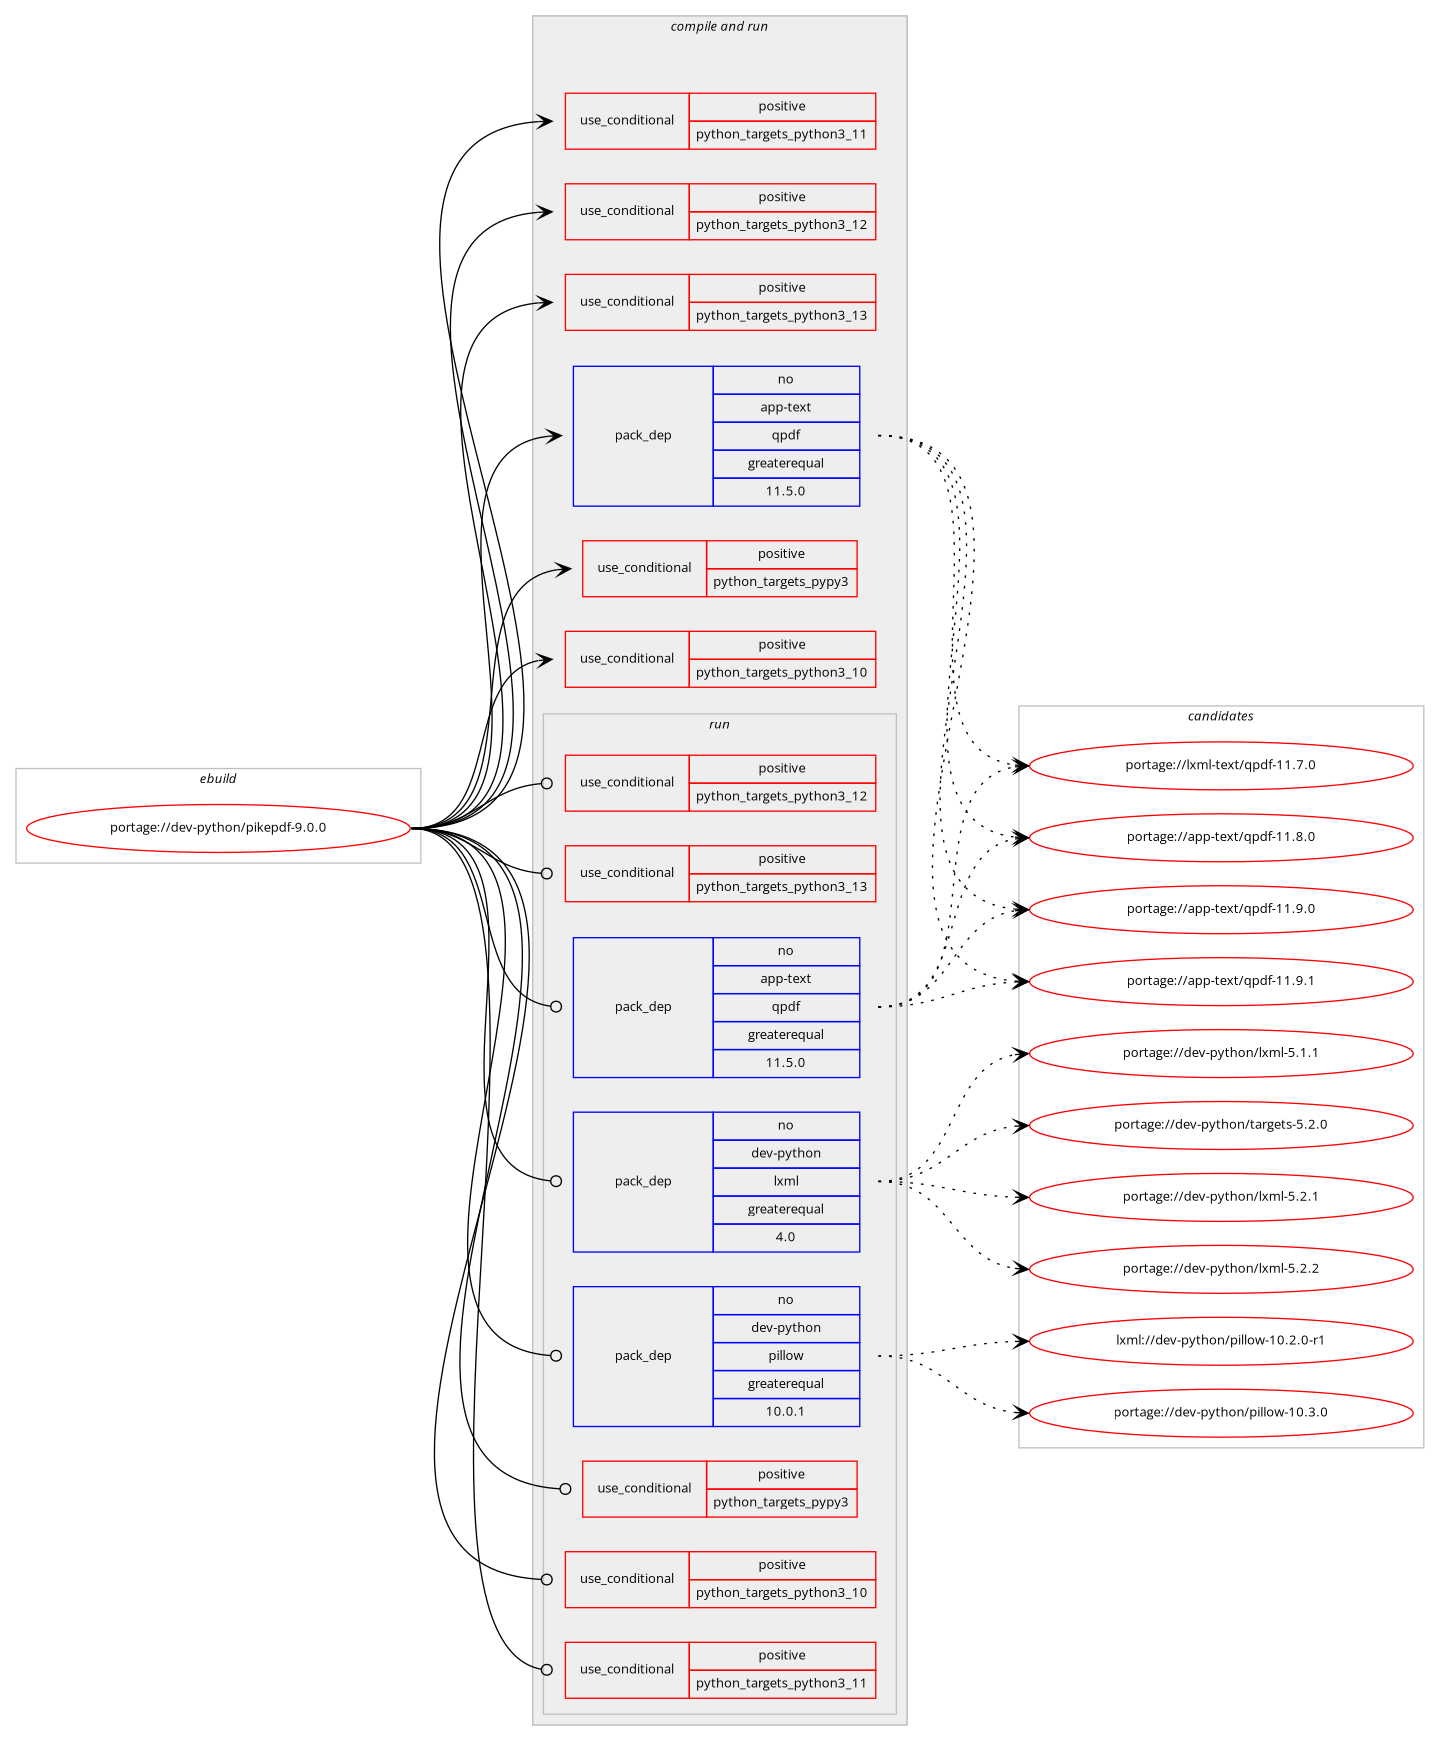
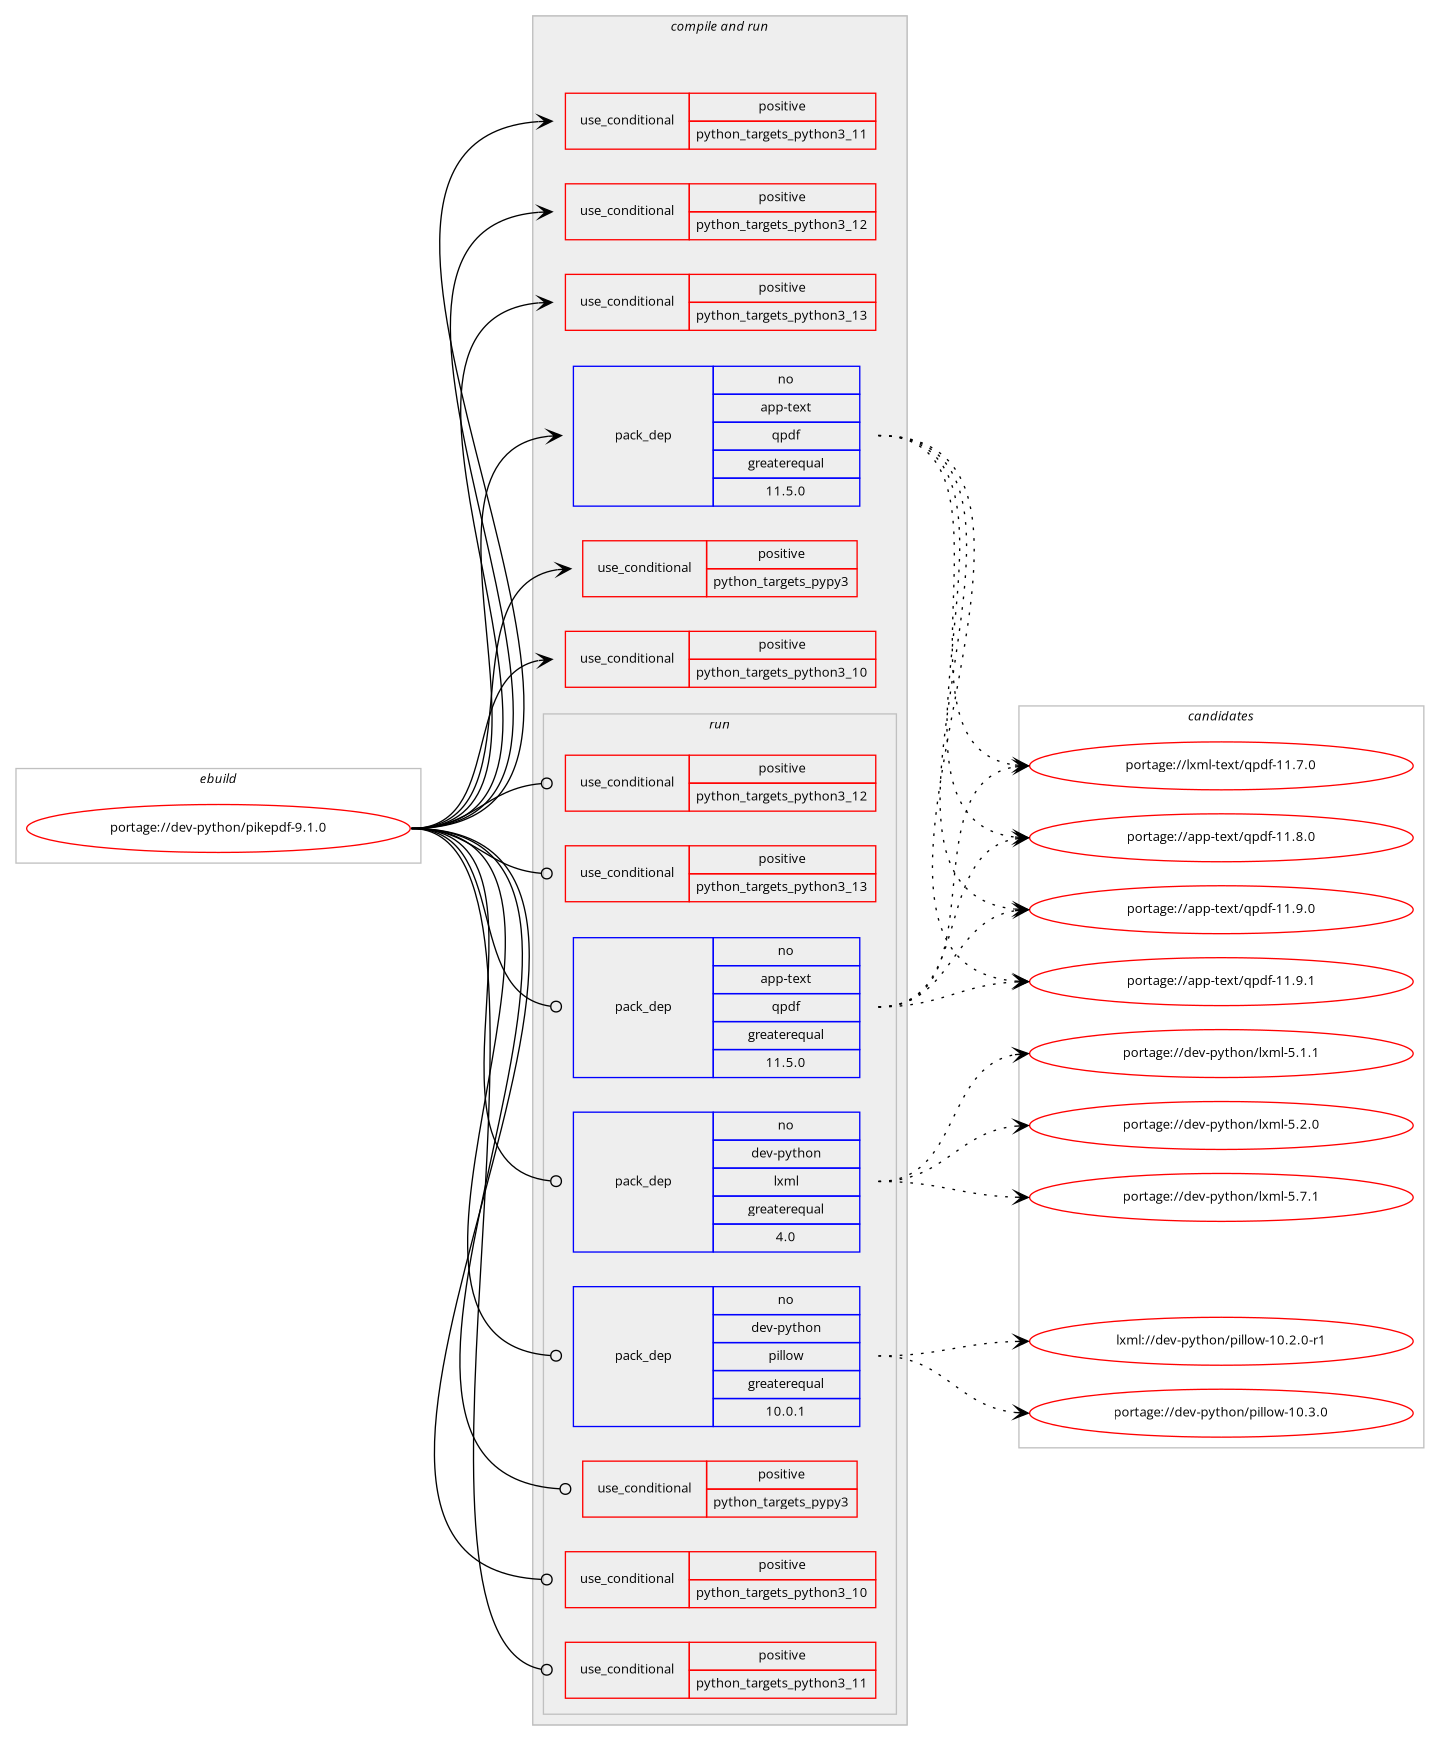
node "portage://dev-python/pikepdf-9.0.0": label "portage://dev-python/pikepdf-9.0.0" -> "portage://dev-python/pikepdf-9.1.0"
node "portage://dev-python/targets-5.2.0": label "portage://dev-python/targets-5.2.0" -> "portage://dev-python/lxml-5.2.0"
node "portage://dev-python/lxml-5.2.1": label "portage://dev-python/lxml-5.2.1" -> "portage://dev-python/lxml-5.7.1"
node "portage://dev-python/lxml-5.2.2": removed
